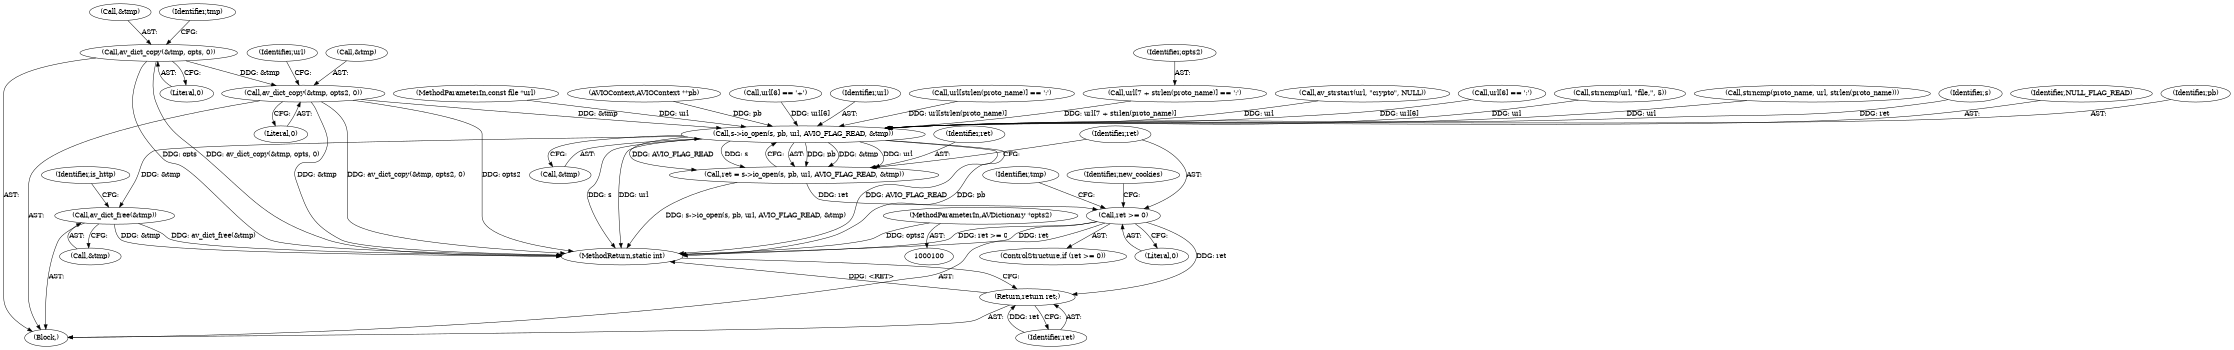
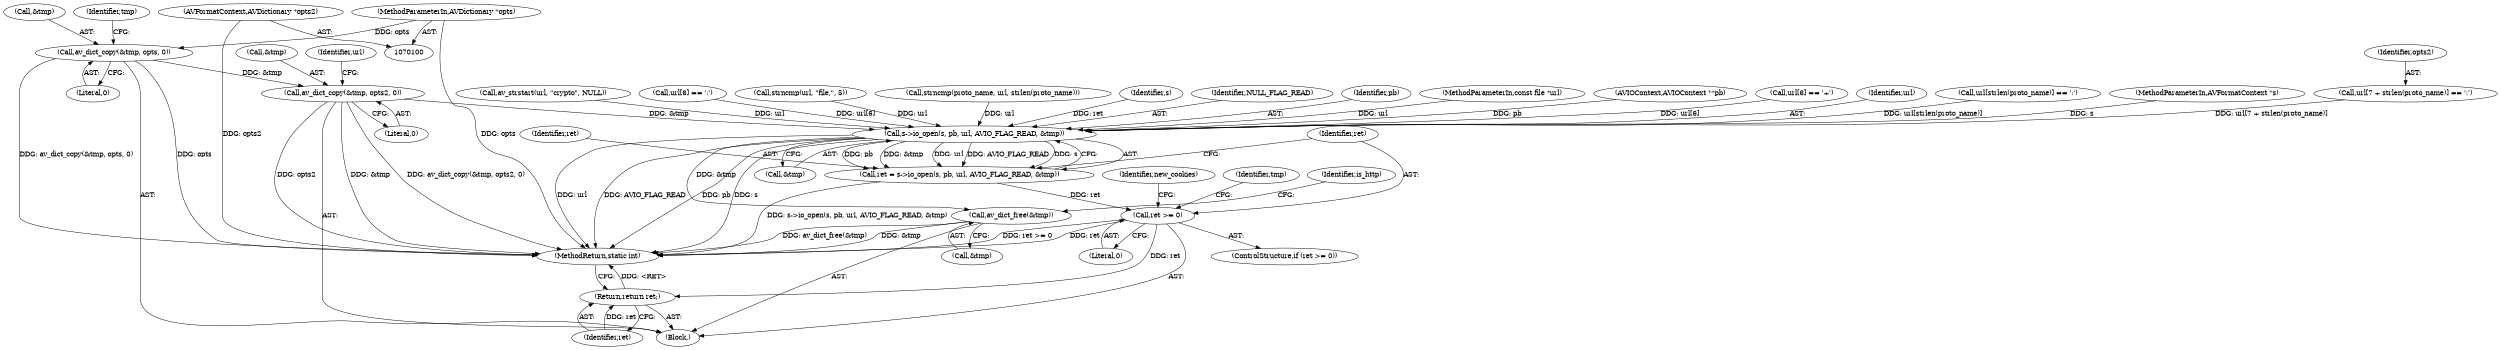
node "(MethodParameterIn,AVDictionary *opts)": added
node "(MethodParameterIn,AVFormatContext *s)": added
node "(MethodParameterIn,AVDictionary *opts2)": label "(MethodParameterIn,AVDictionary *opts2)" -> "(AVFormatContext,AVDictionary *opts2)"
node "1000100": label "1000100" -> "1070100"
